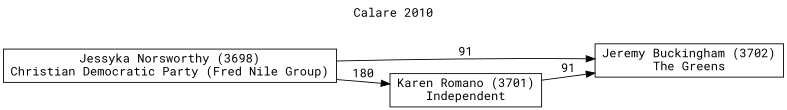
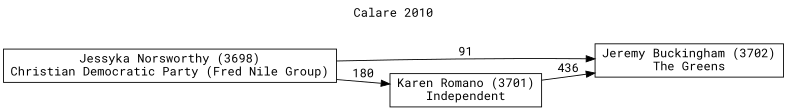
edge "Karen Romano (3701) Independent" -> "Jeremy Buckingham (3702) The Greens": label "91" -> "436"
